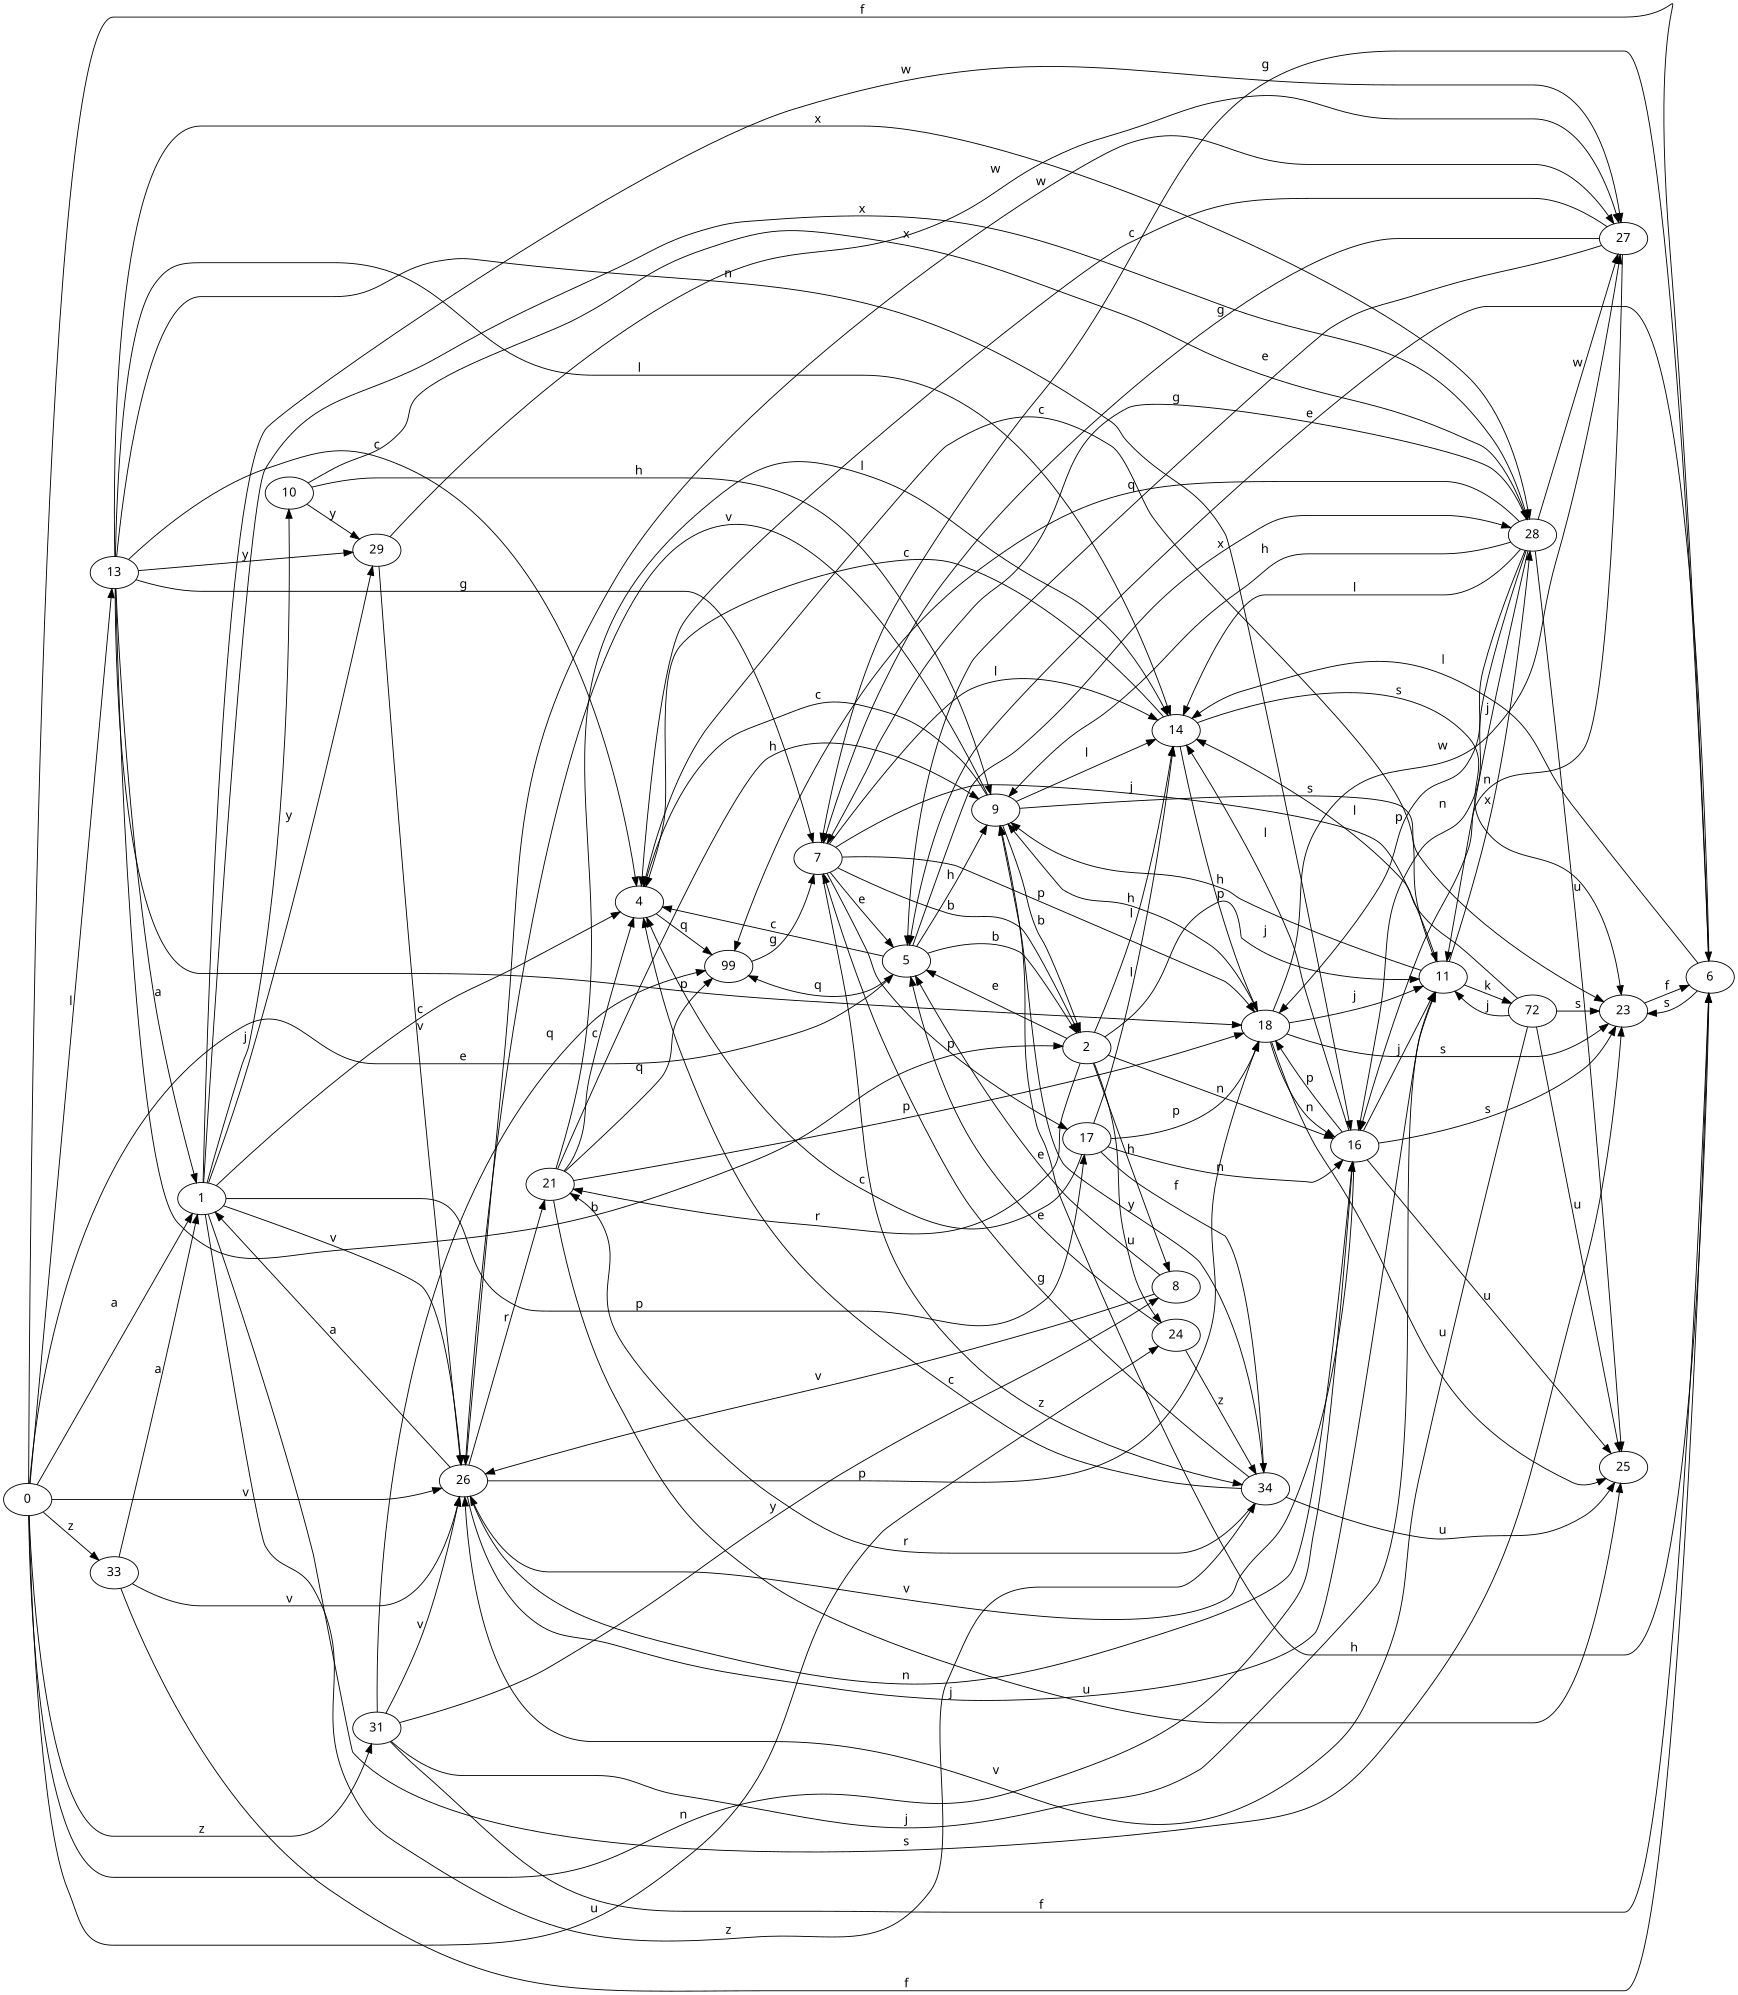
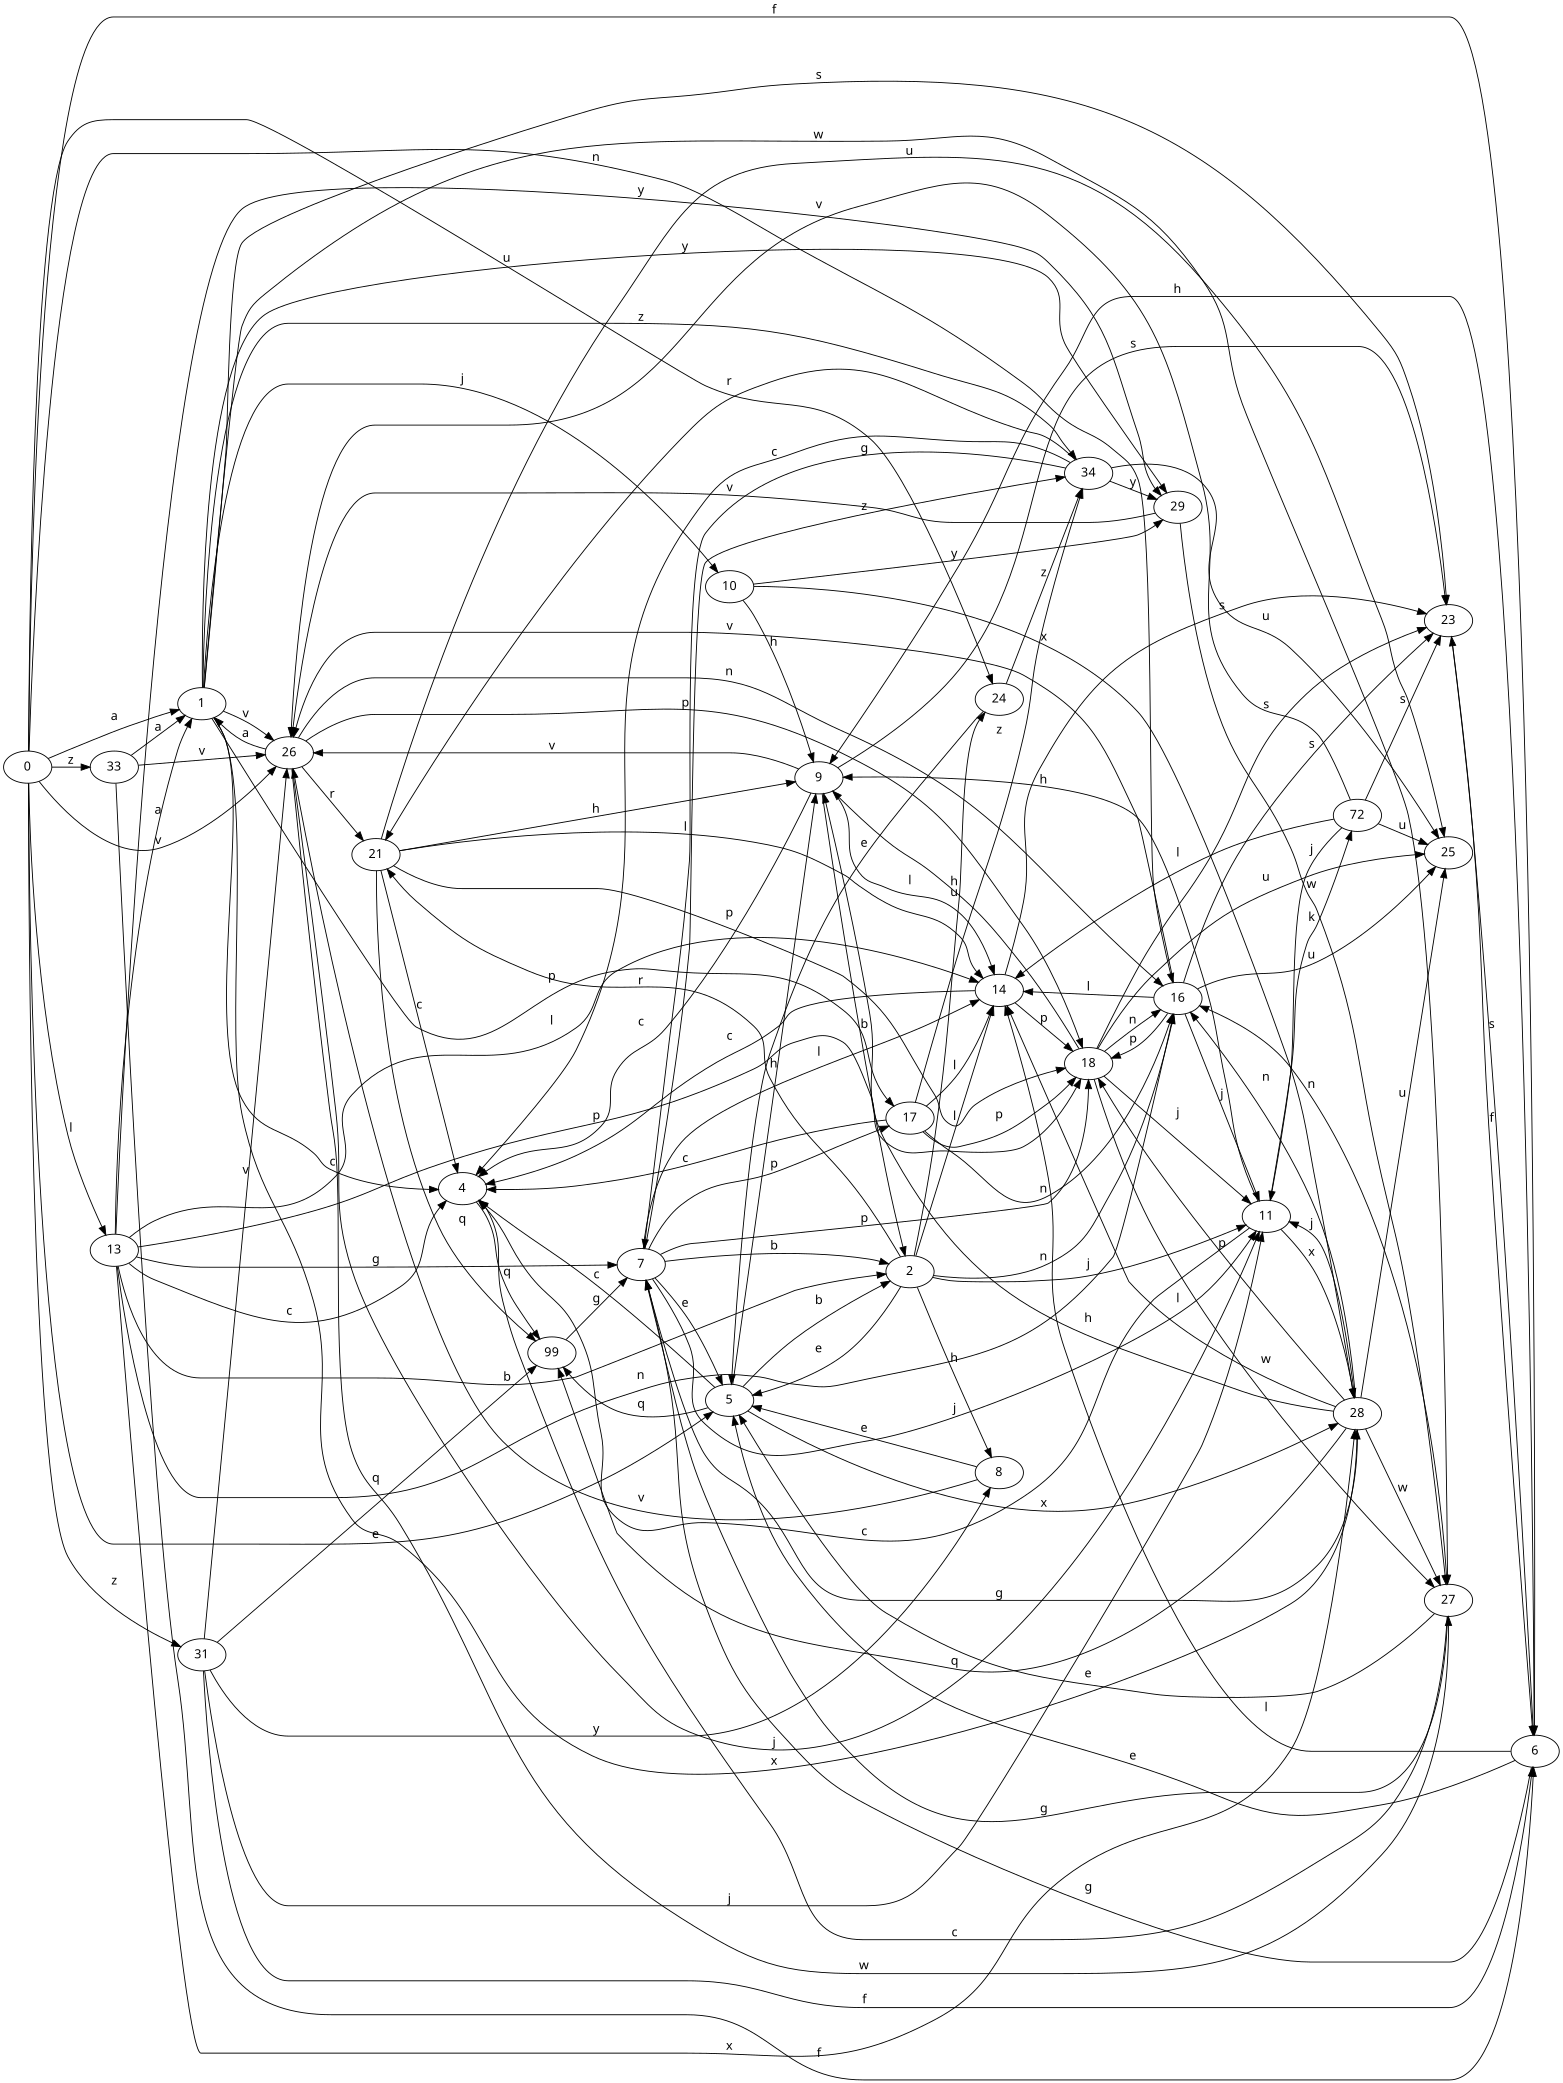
edge "17" -> "34": label "f" -> "z"
edge "34" -> "9": now "34" -> "29"
